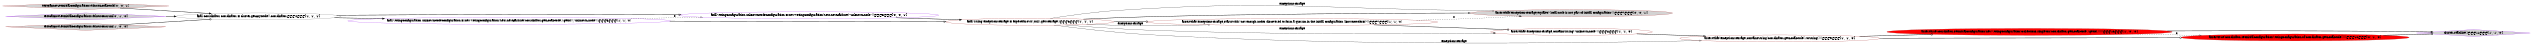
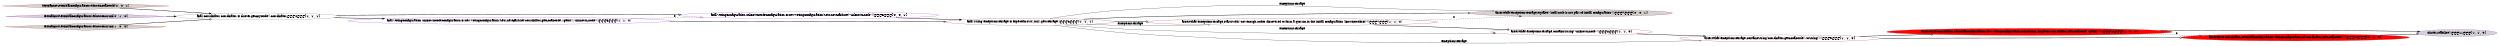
node "cluster.stabilise()@@@11@@@['1', '1', '0']": shape diamond -> ellipse
